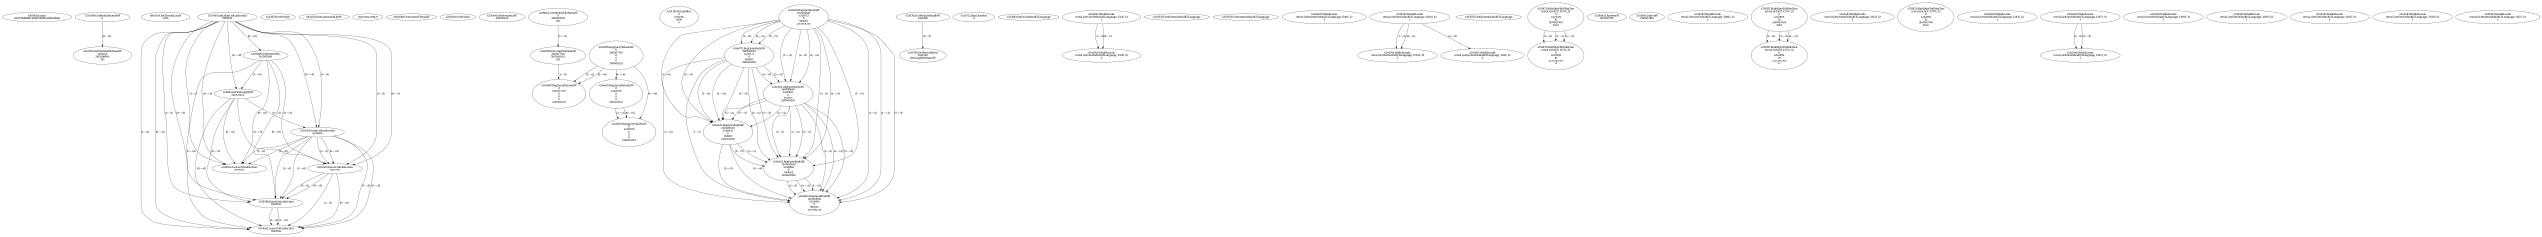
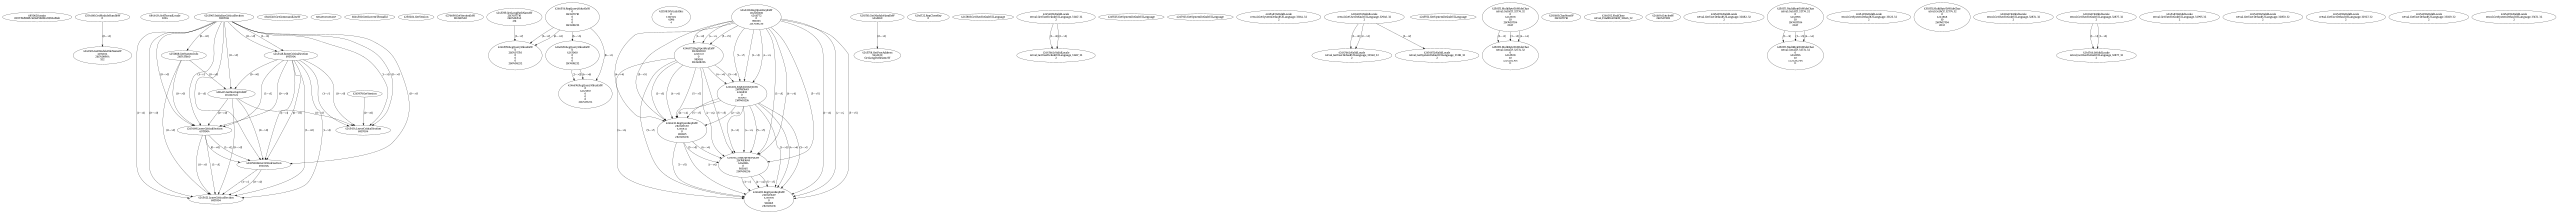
node "4248064.GetModuleFileNameW 0 2147408370 261": removed
node "4246032.FindClose retval_FindFirstFileW_32846_32": added
edge "4250188.GetSystemInfo 2147417660" -> "4245454.LeaveCriticalSection 6917004": now "4243979.GetVersion" -> "4245454.LeaveCriticalSection 6917004"
edge "4214413.GetStartupInfoW 2147417624" -> "4245418.EnterCriticalSection 6917004": reversed
edge "4250188.GetSystemInfo 2147417660" -> "4245580.EnterCriticalSection 6917004": removed, label "(0-->0)"
